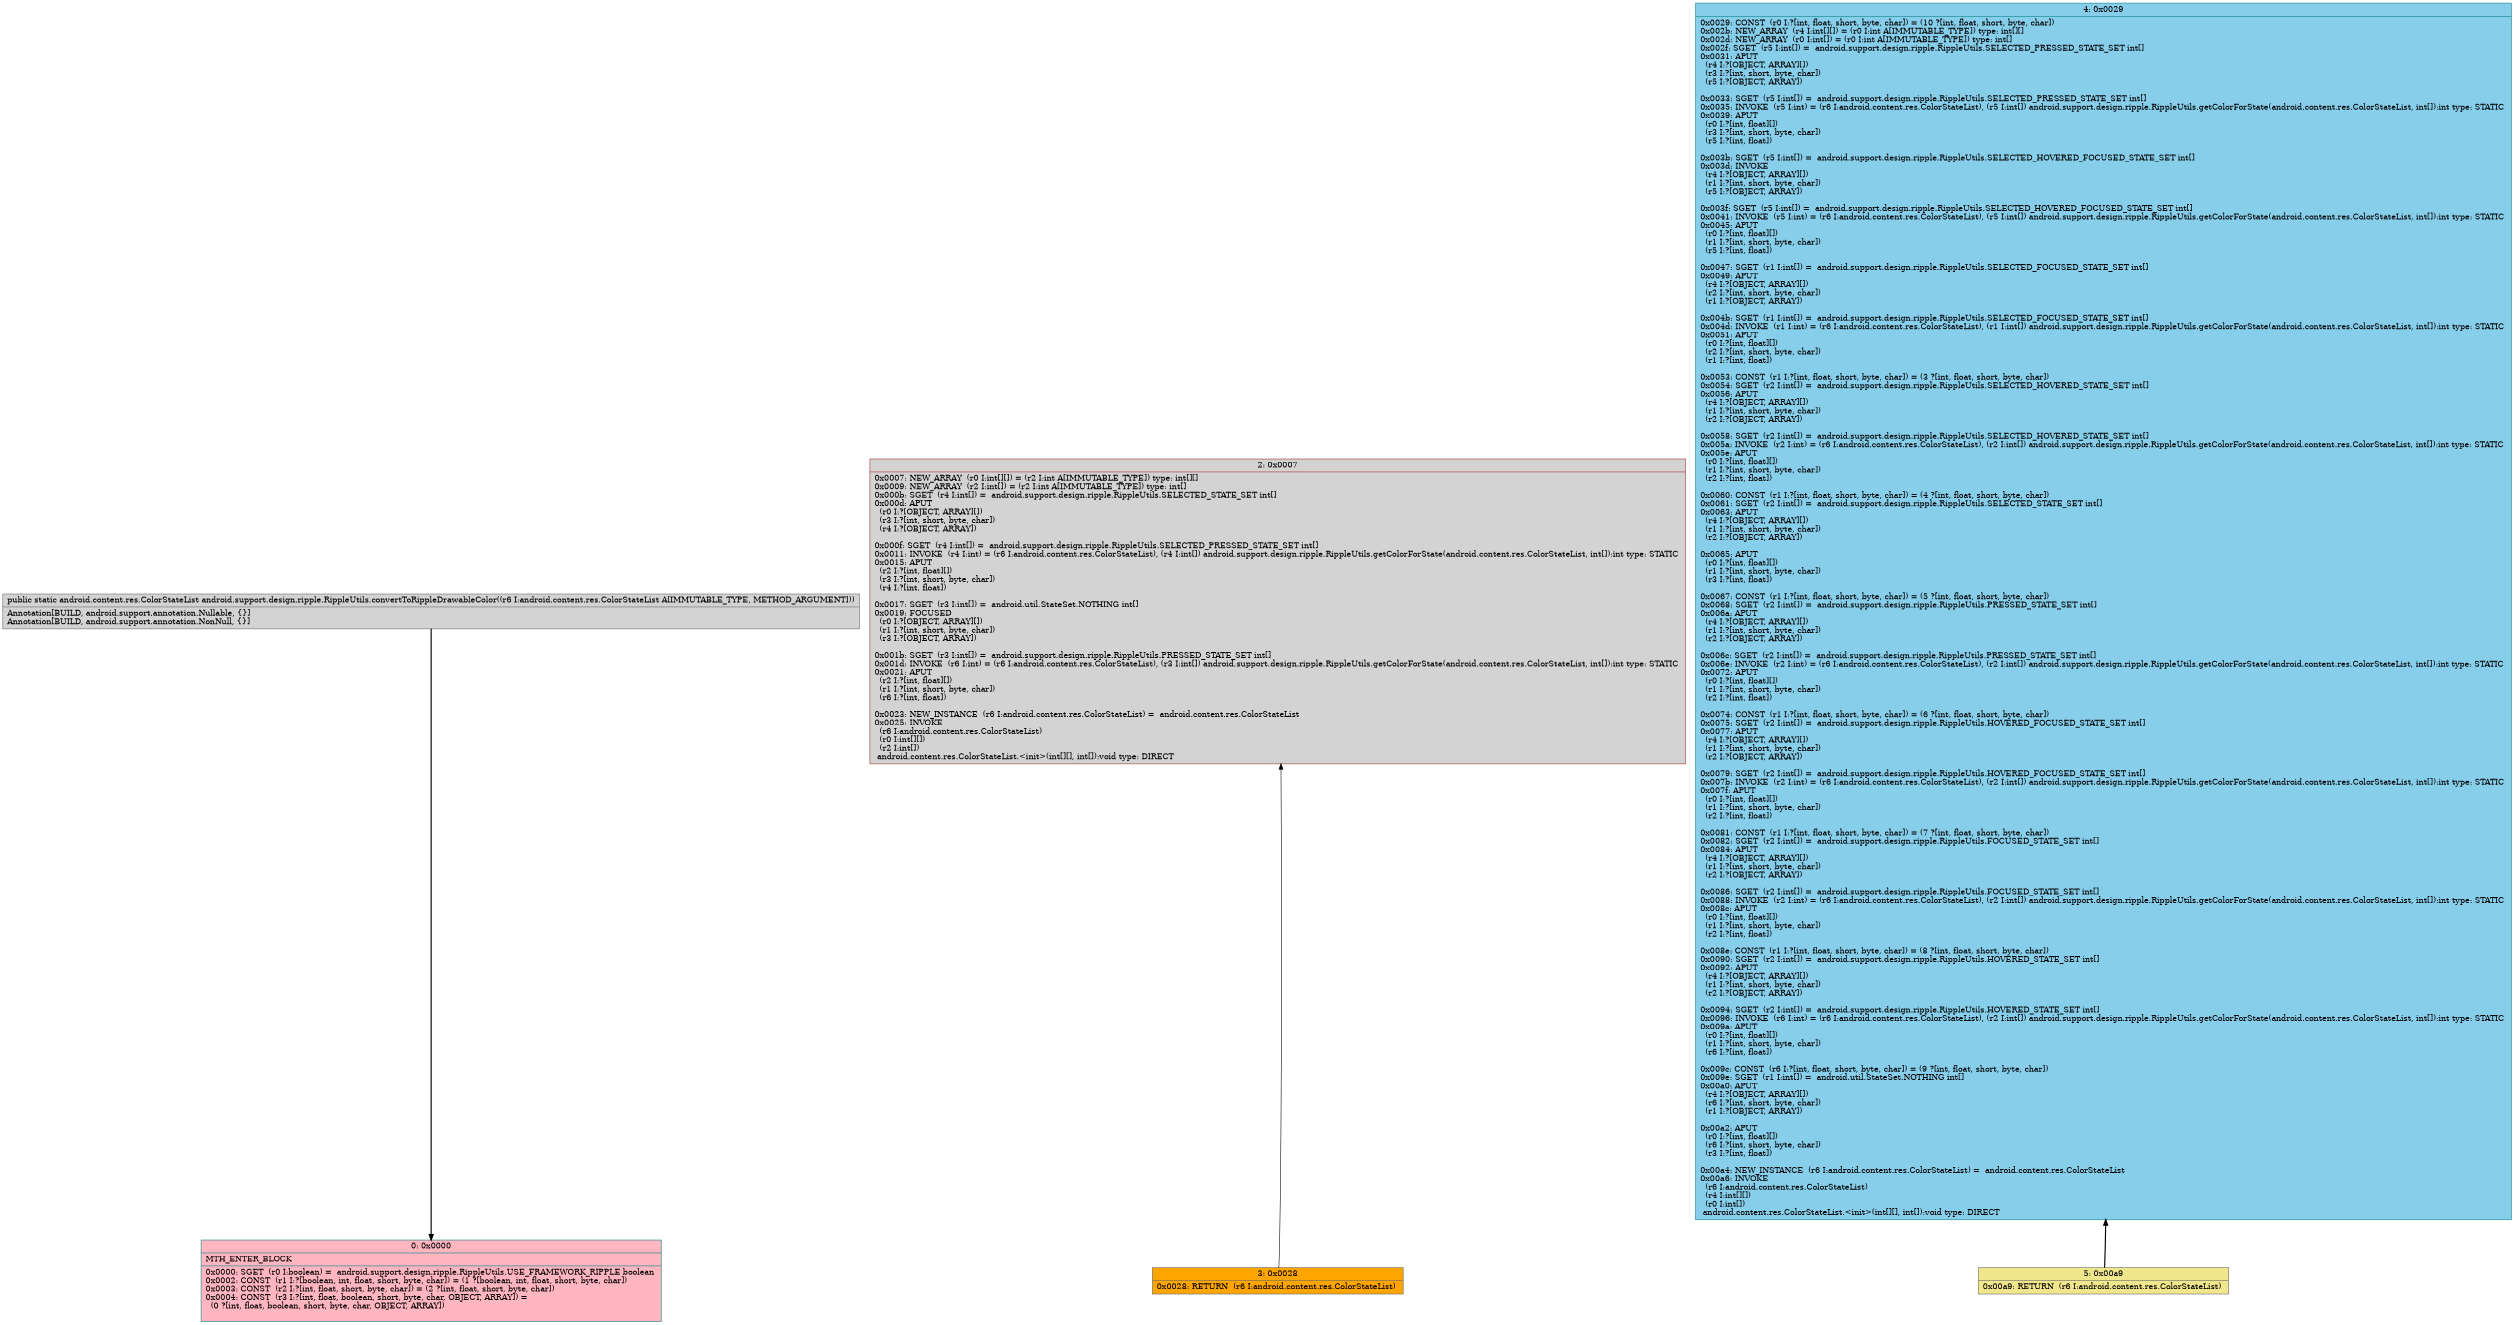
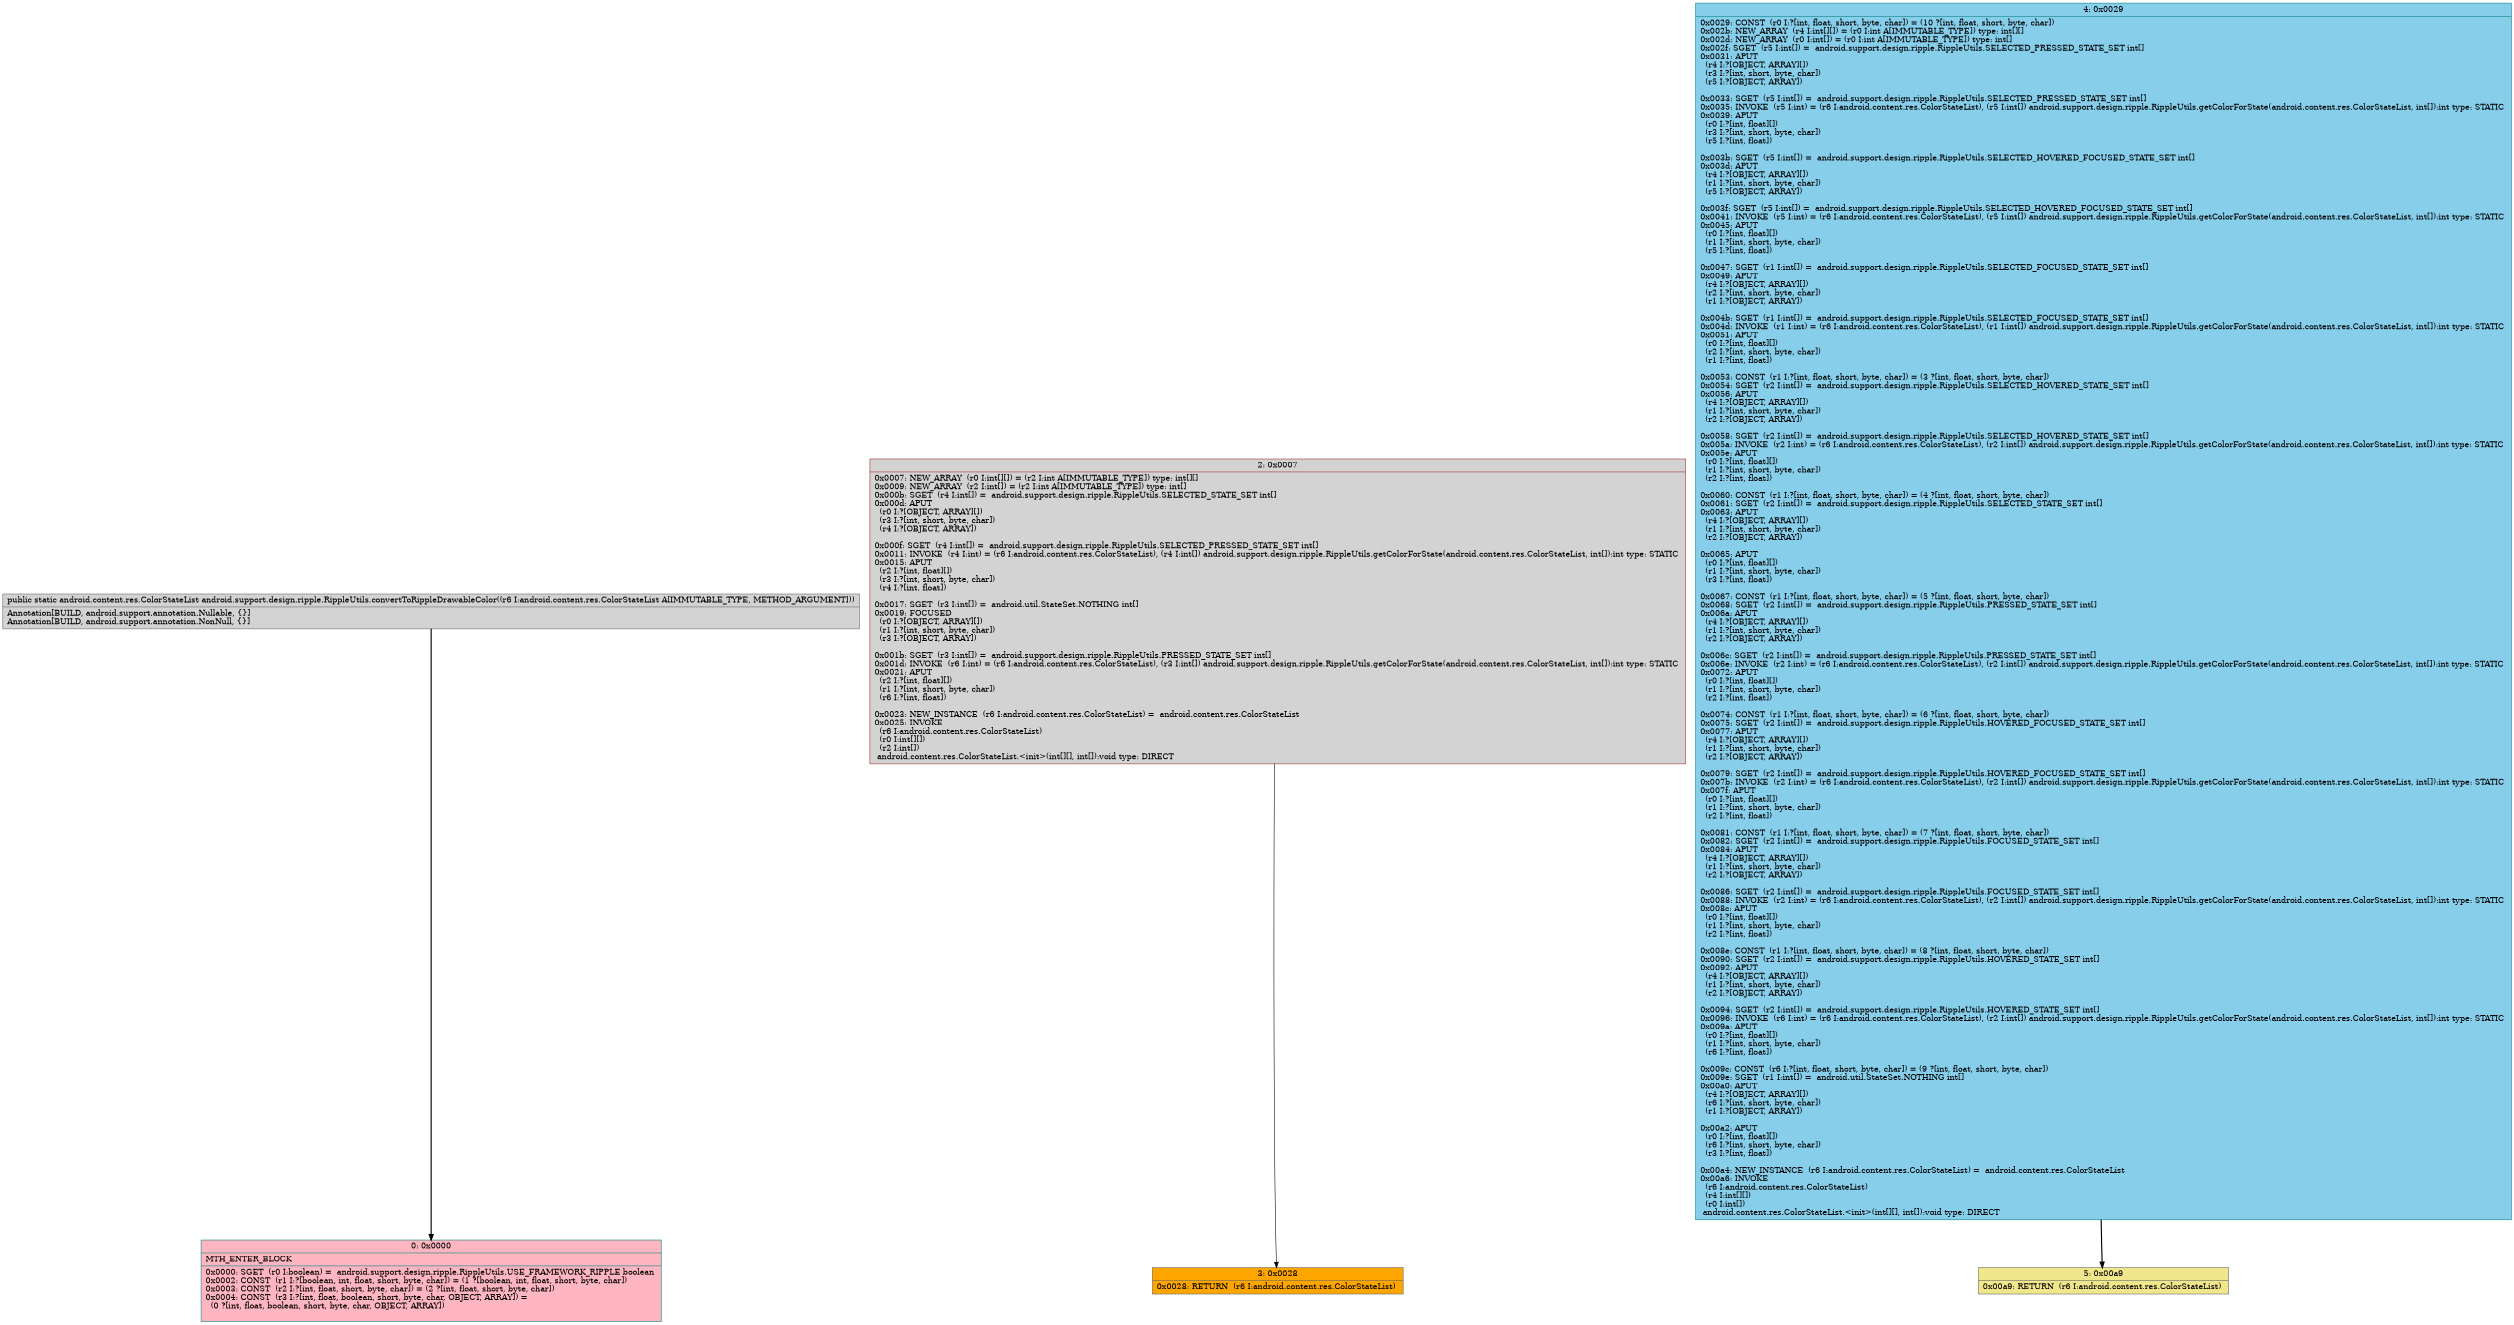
node "4: 0x0029": text "0x003d: INVOKE" -> "0x003d: APUT"
edge "3: 0x0028" -> "2: 0x0007": reversed
edge "5: 0x00a9" -> "4: 0x0029": reversed
